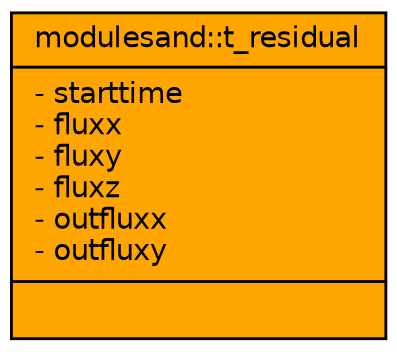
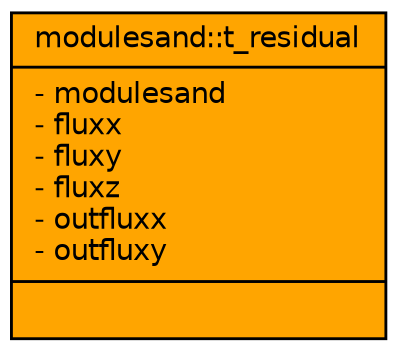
node "modulesand::t_residual": text "- starttime" -> "- modulesand"
